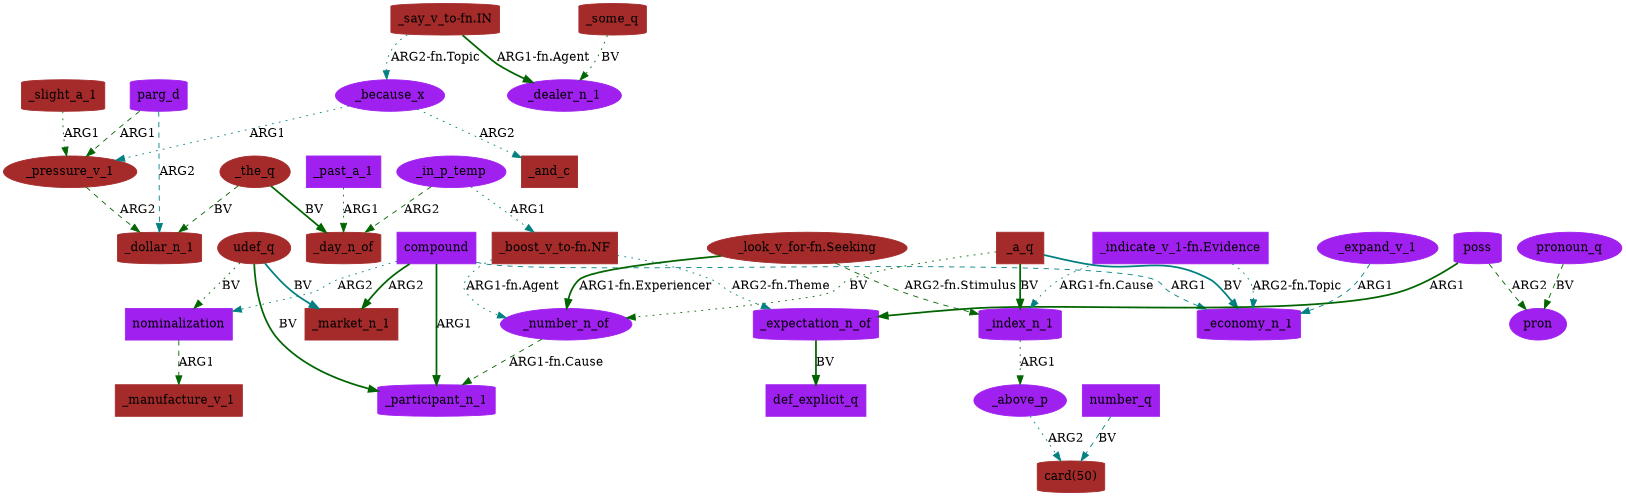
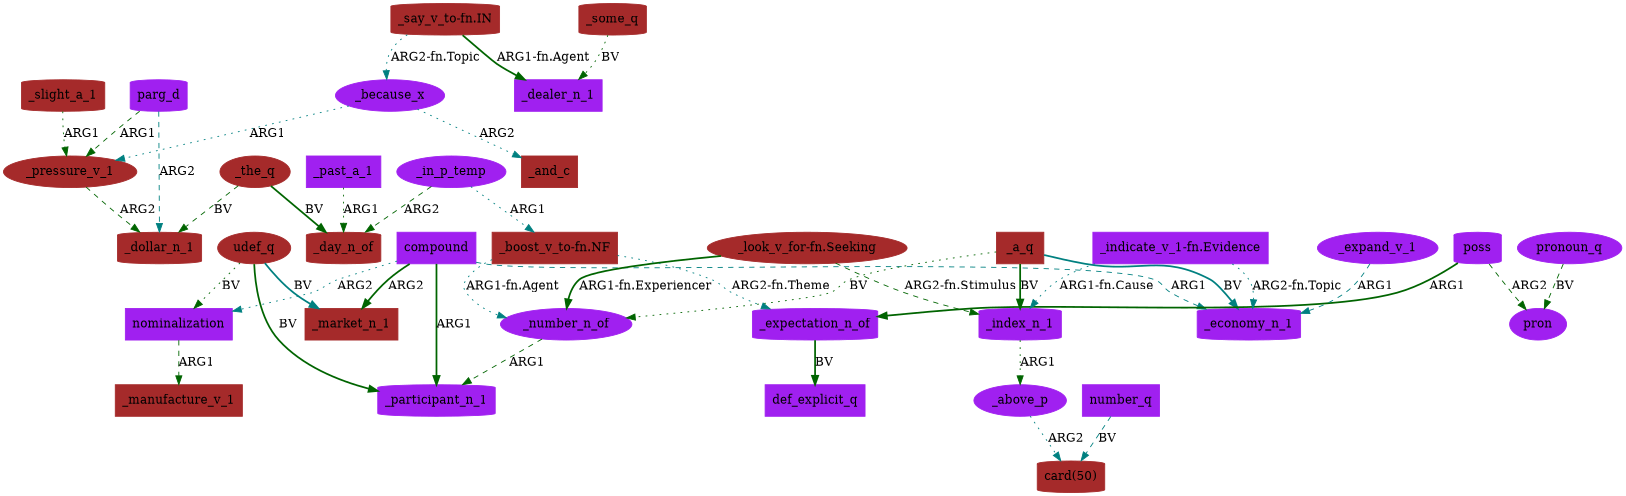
node "_dealer_n_1": shape ellipse -> box
edge "_number_n_of" -> "_participant_n_1": label "ARG1-fn.Cause" -> "ARG1"
